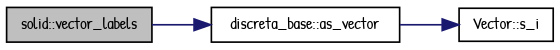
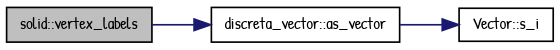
node "solid::vector_labels": label "solid::vector_labels" -> "solid::vertex_labels"
node "discreta_base::as_vector": label "discreta_base::as_vector" -> "discreta_vector::as_vector"
